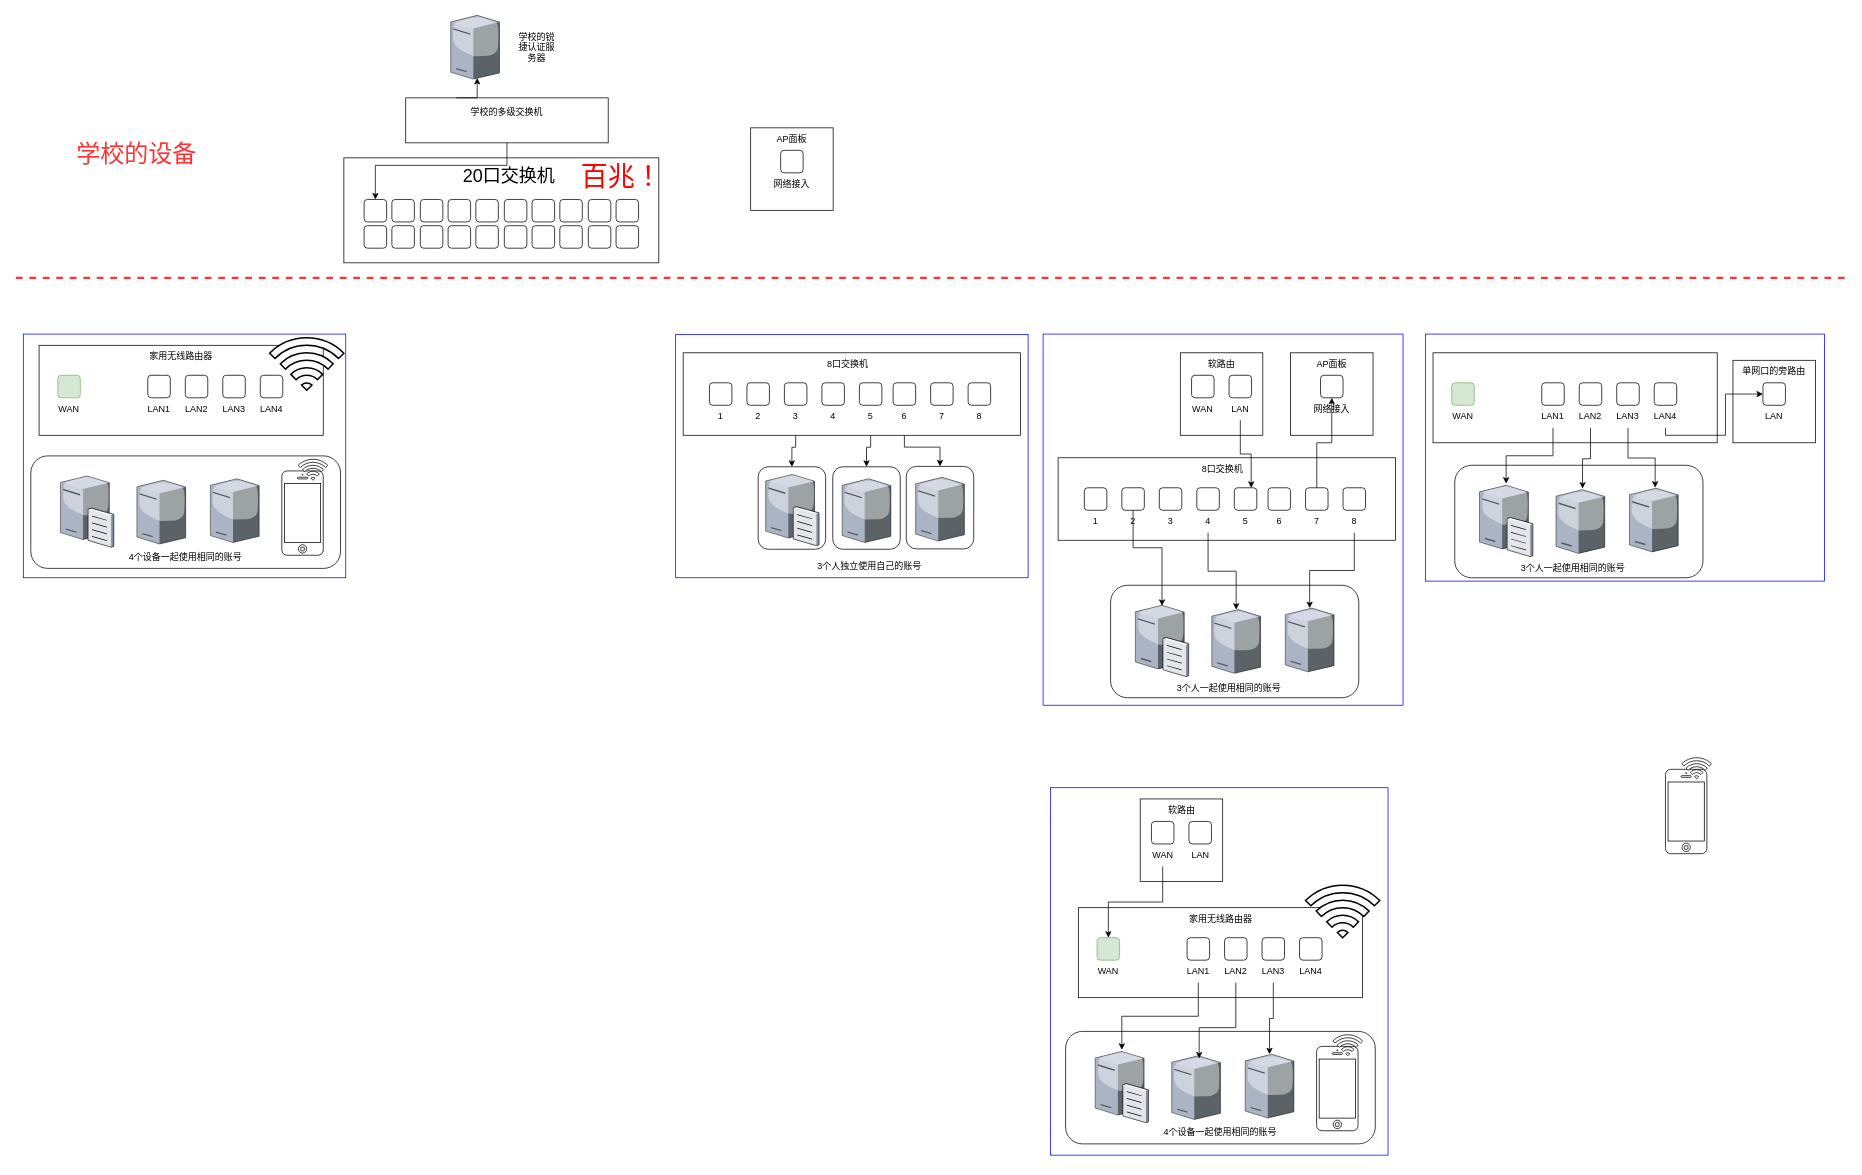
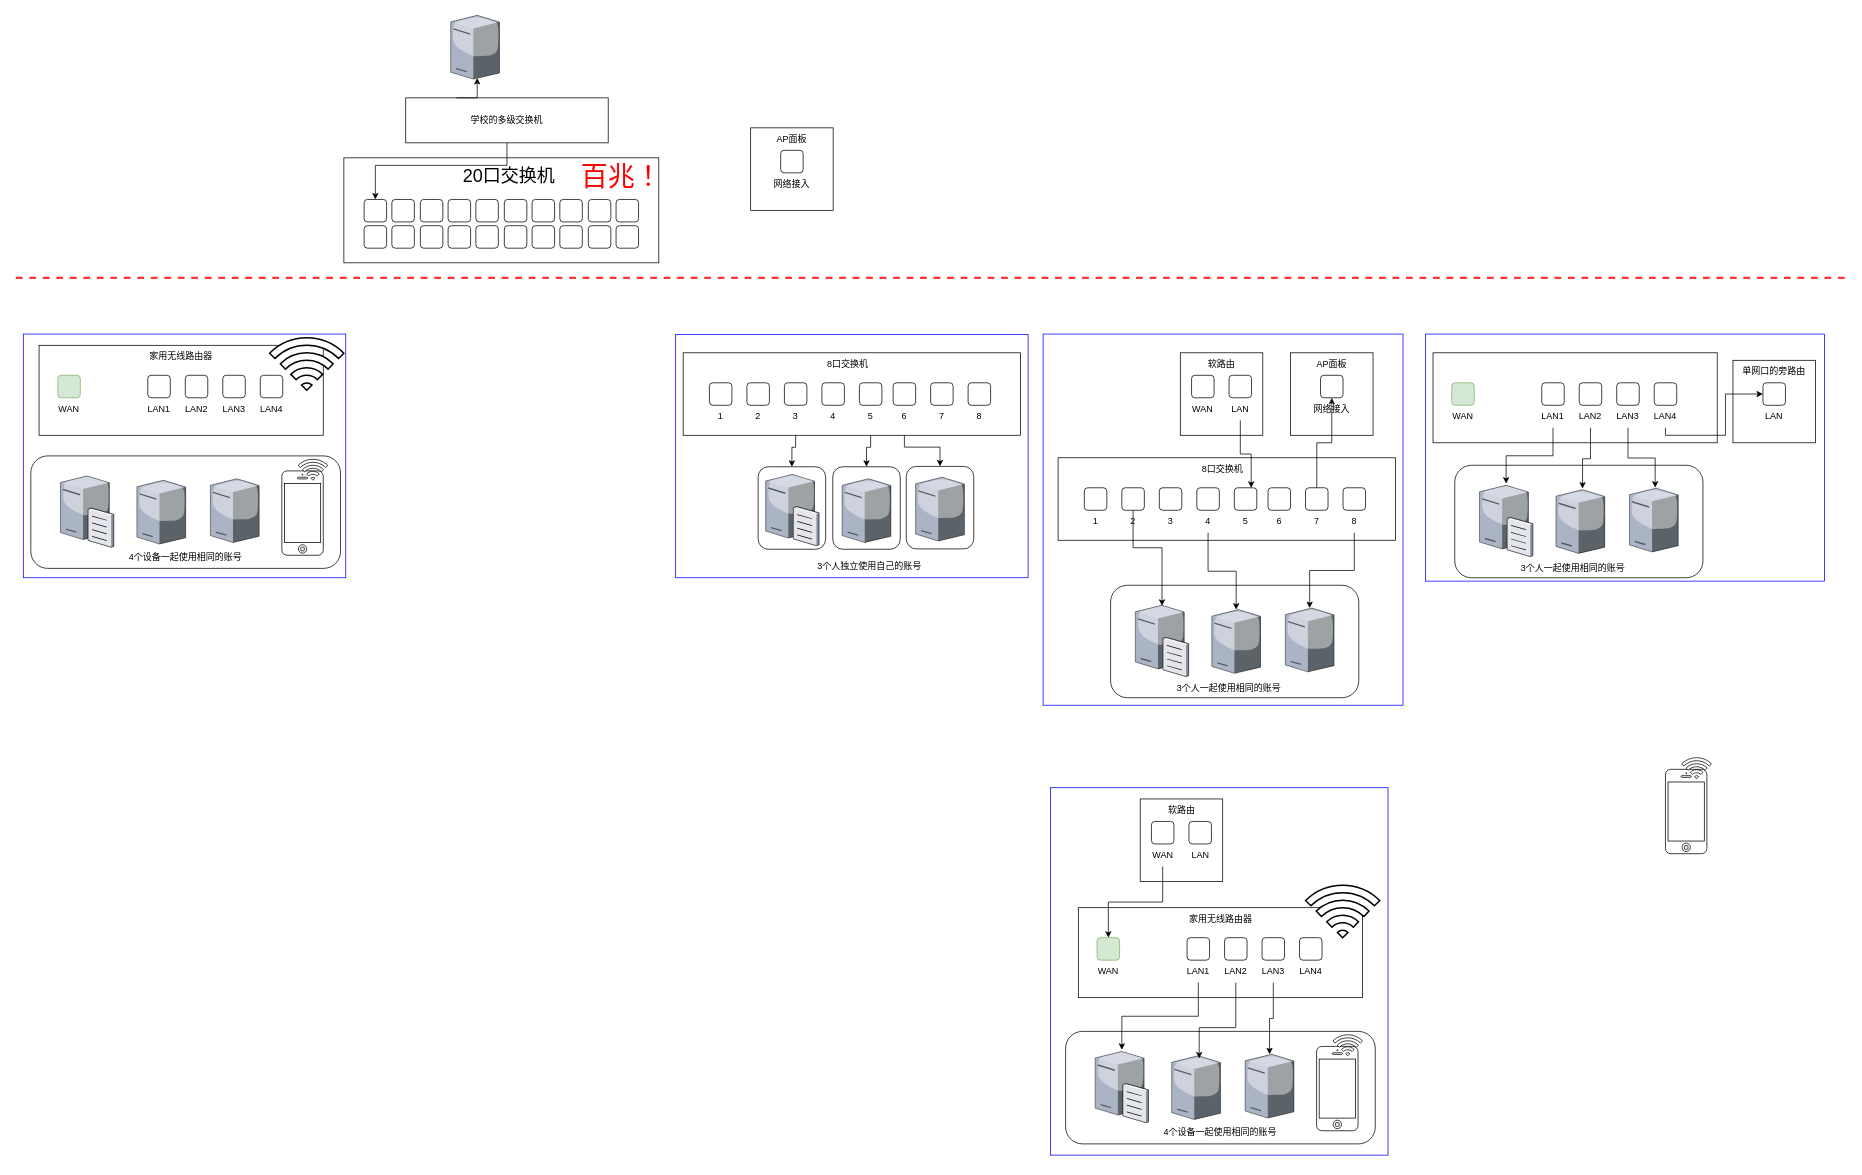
node "学校的锐捷认证服务器": removed
node "学校的多级交换机": moved (507, 113) -> (507, 120)
node "学校的设备": removed
